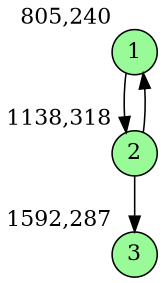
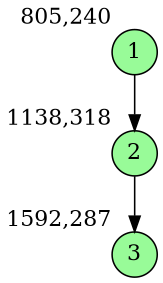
edge "2 1138,318" -> "1 805,240": removed
